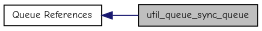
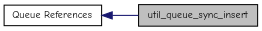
node "util_queue_sync_queue": label "util_queue_sync_queue" -> "util_queue_sync_insert"
